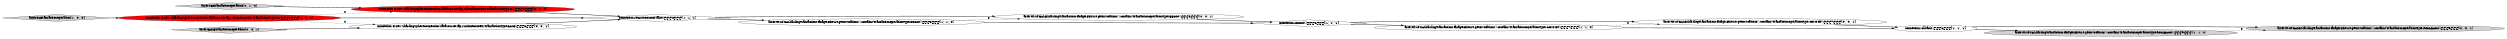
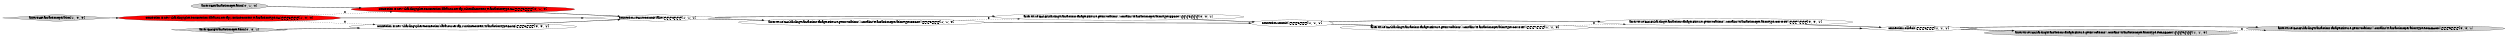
node "assertXATransactionOperation['0', '1', '0']": shape diamond -> ellipse
node "connection.commit()@@@6@@@['1', '1', '1']": shape diamond -> ellipse
node "connection.rollback()@@@8@@@['1', '1', '1']": shape ellipse -> diamond
